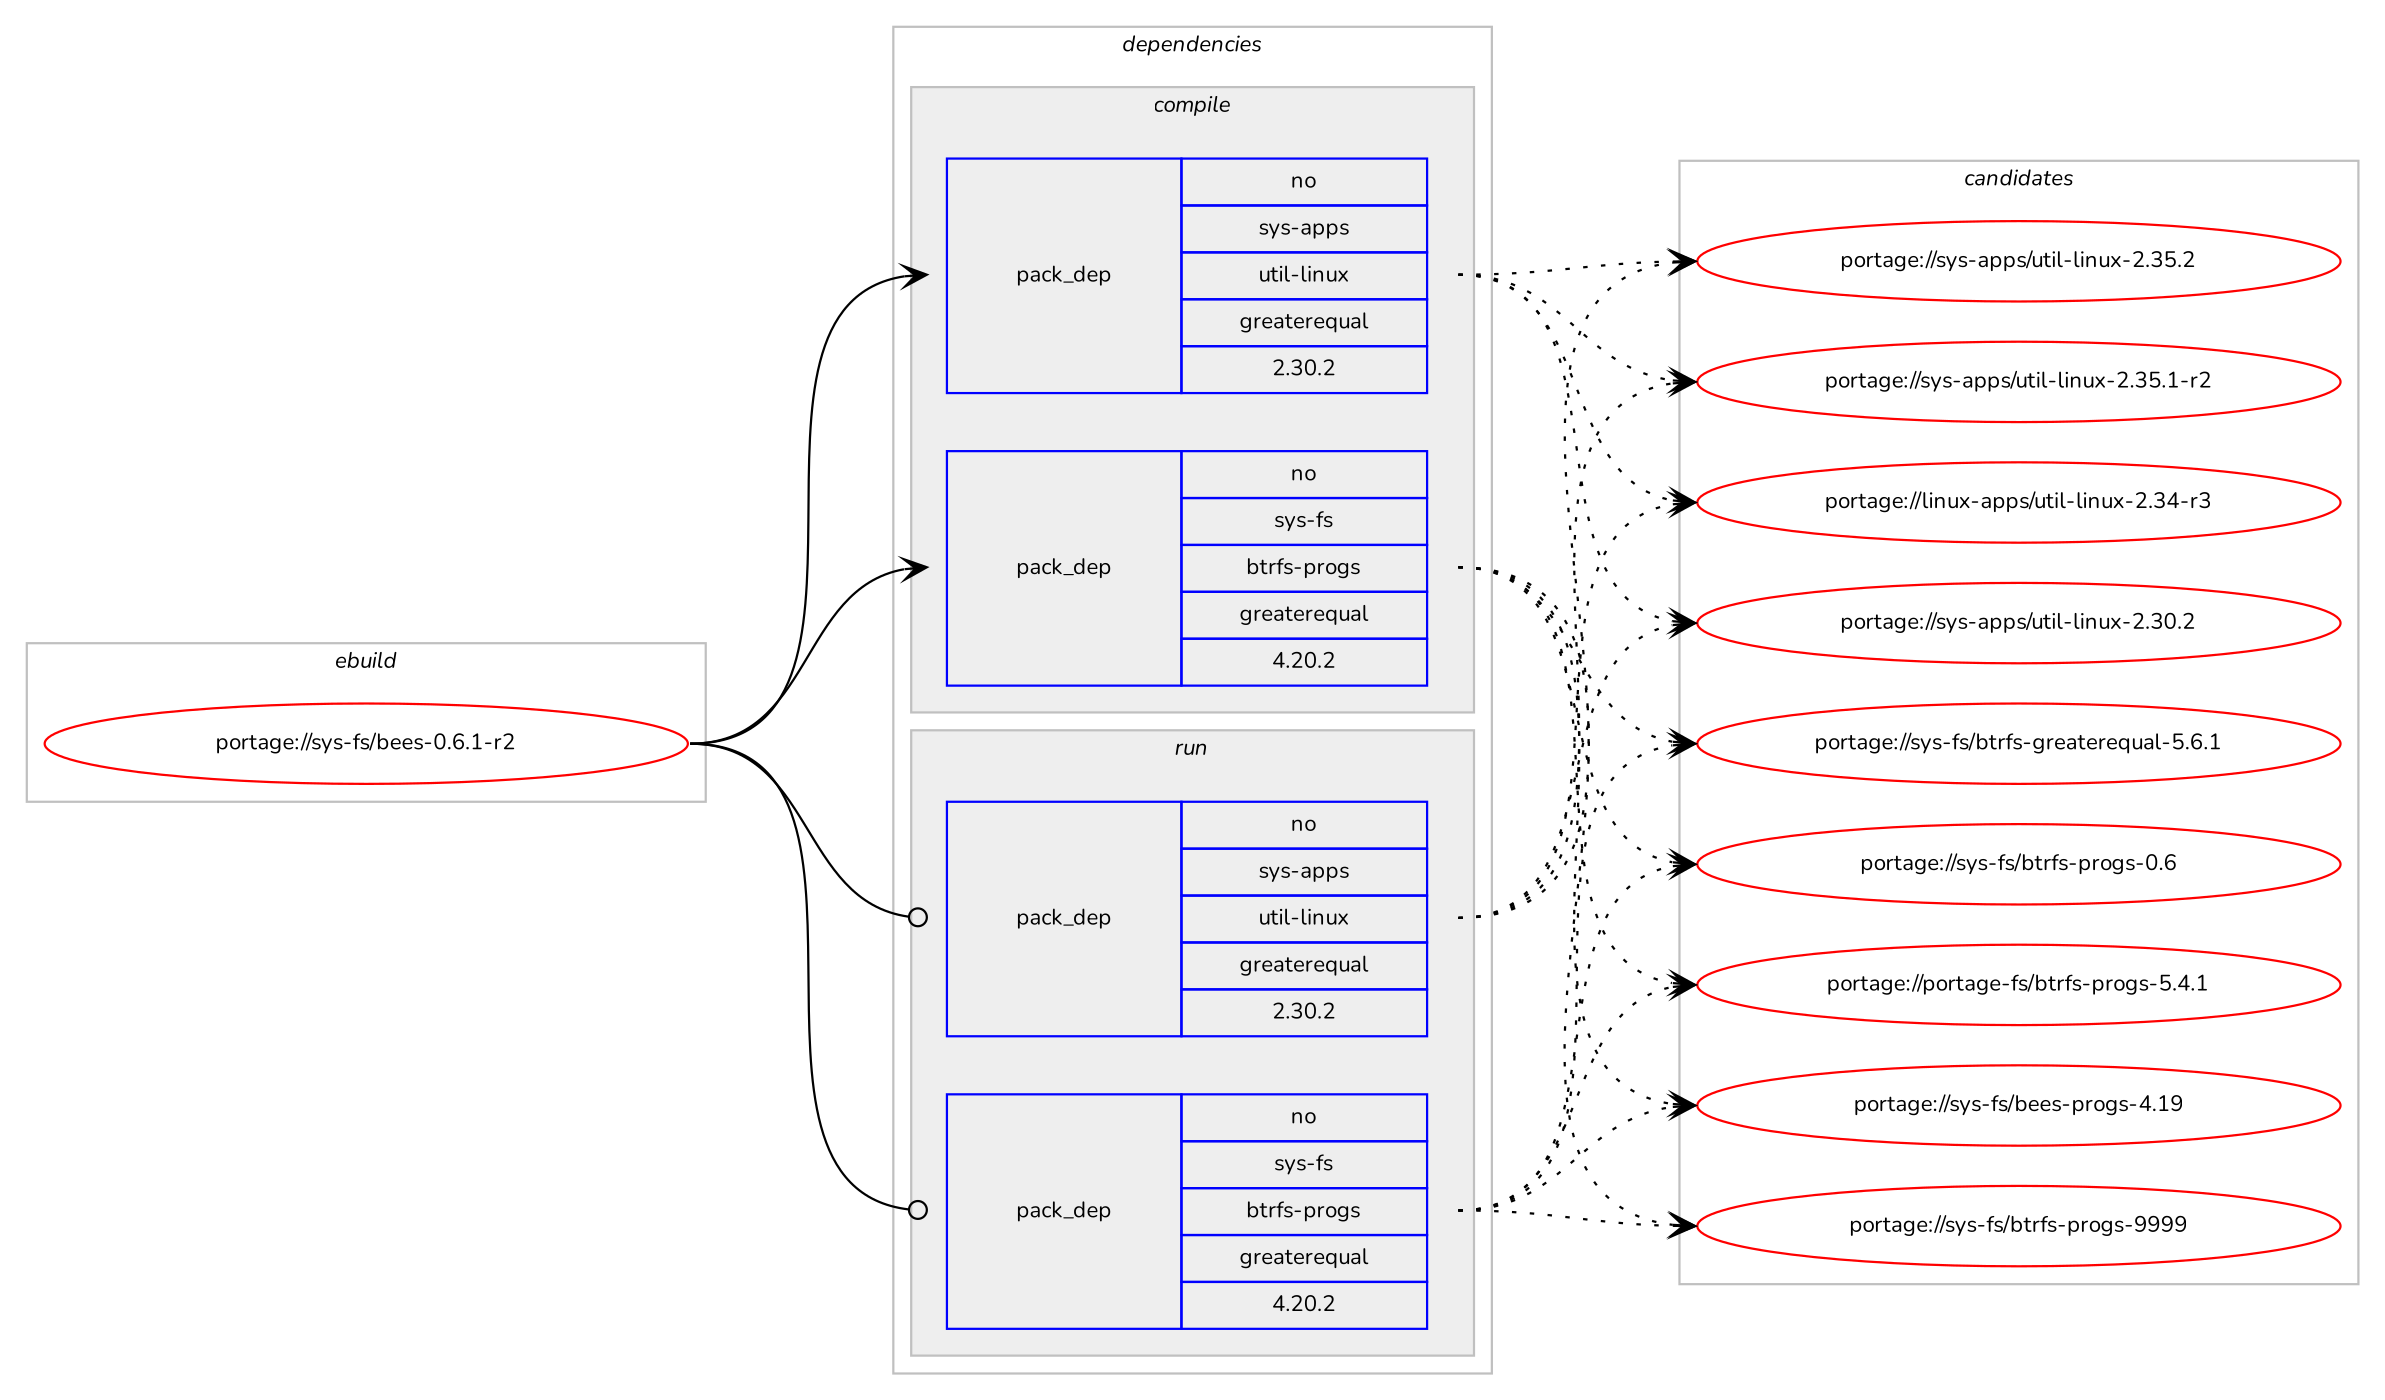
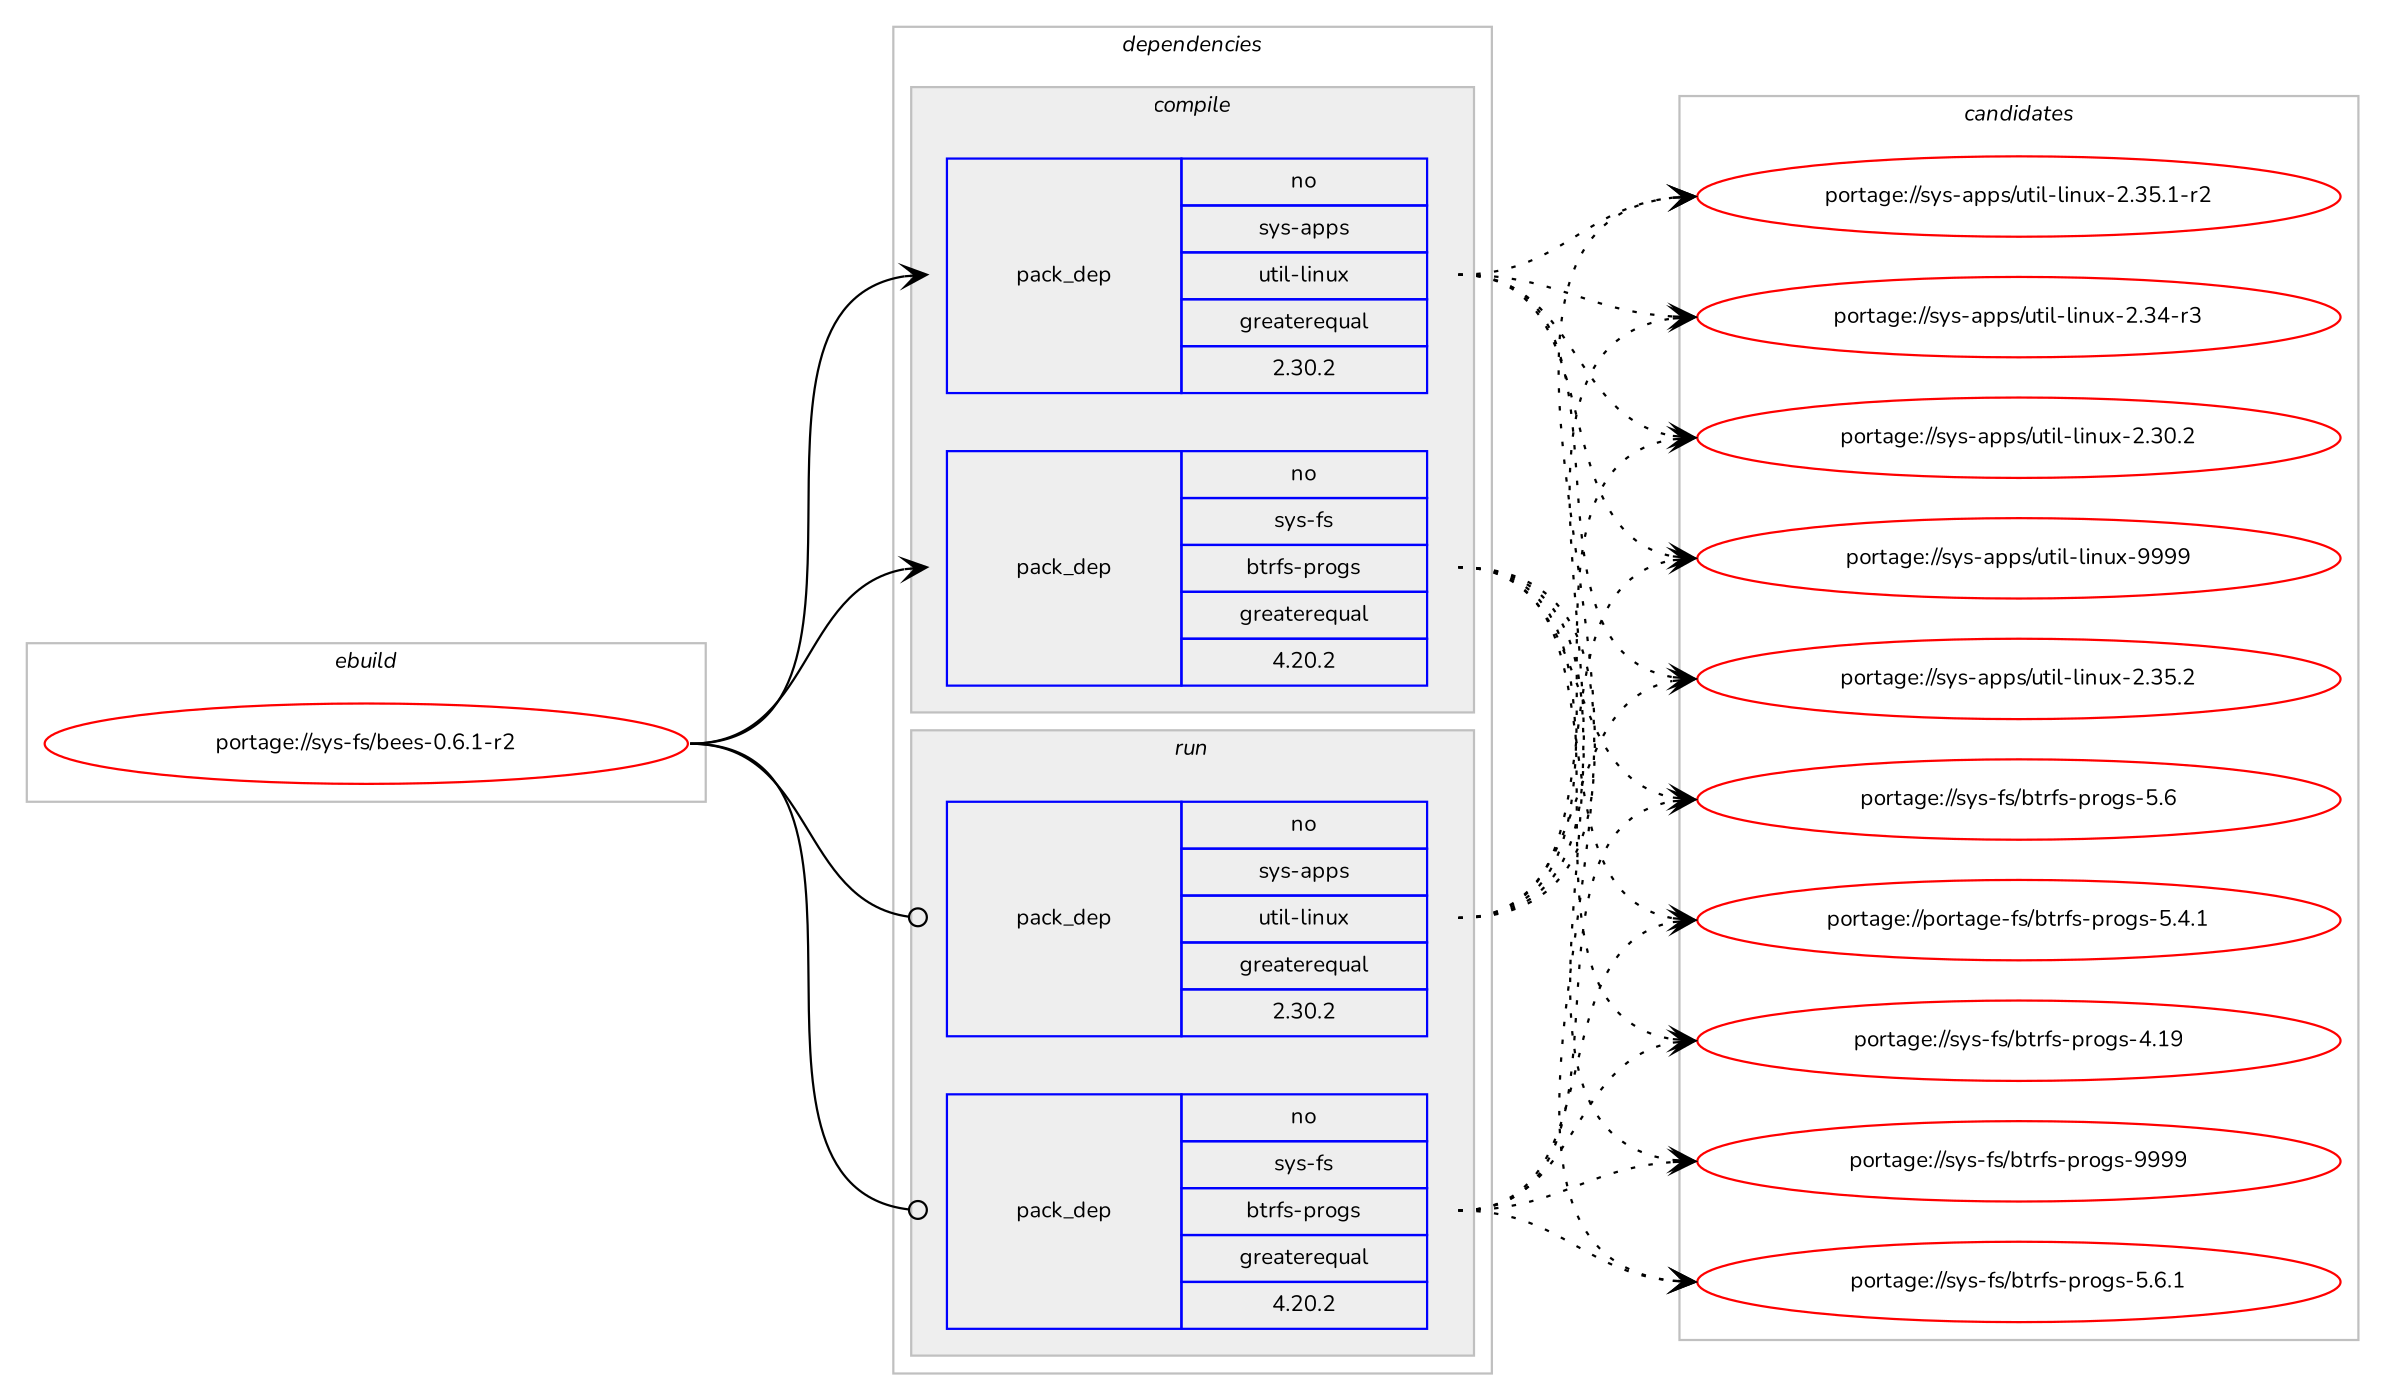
node "portage://linux-apps/util-linux-2.34-r3": label "portage://linux-apps/util-linux-2.34-r3" -> "portage://sys-apps/util-linux-2.34-r3"
node "portage://sys-apps/util-linux-9999": added
node "portage://sys-fs/btrfs-greaterequal-5.6.1": label "portage://sys-fs/btrfs-greaterequal-5.6.1" -> "portage://sys-fs/btrfs-progs-5.6.1"
node "portage://sys-fs/btrfs-progs-0.6": label "portage://sys-fs/btrfs-progs-0.6" -> "portage://sys-fs/btrfs-progs-5.6"
node "portage://sys-fs/bees-progs-4.19": label "portage://sys-fs/bees-progs-4.19" -> "portage://sys-fs/btrfs-progs-4.19"
